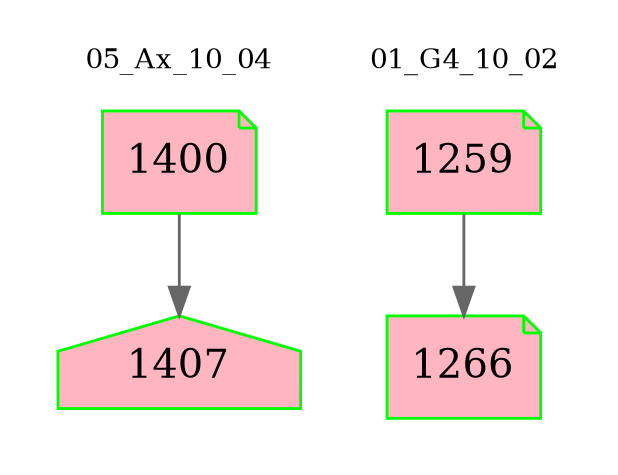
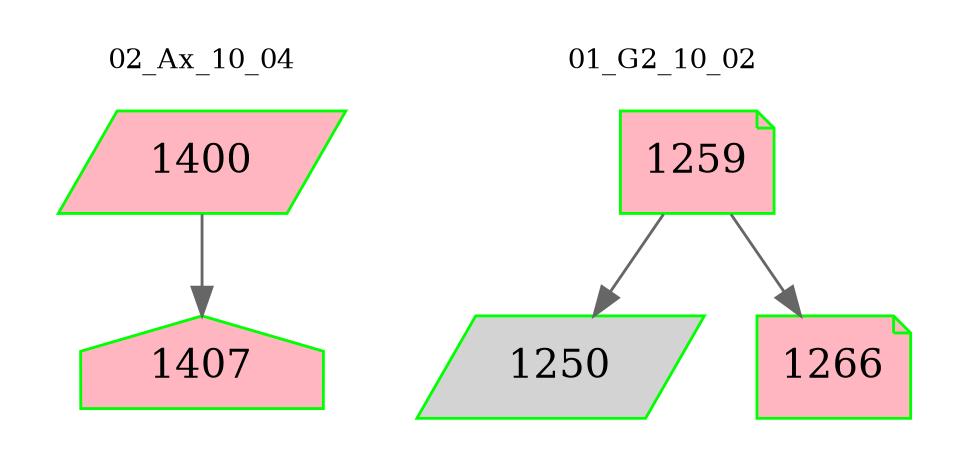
cluster "05_Ax_10_04": label "05_Ax_10_04" -> "02_Ax_10_04"
cluster "01_G4_10_02": label "01_G4_10_02" -> "01_G2_10_02"
node "1400": shape note -> parallelogram
node "1250": added
